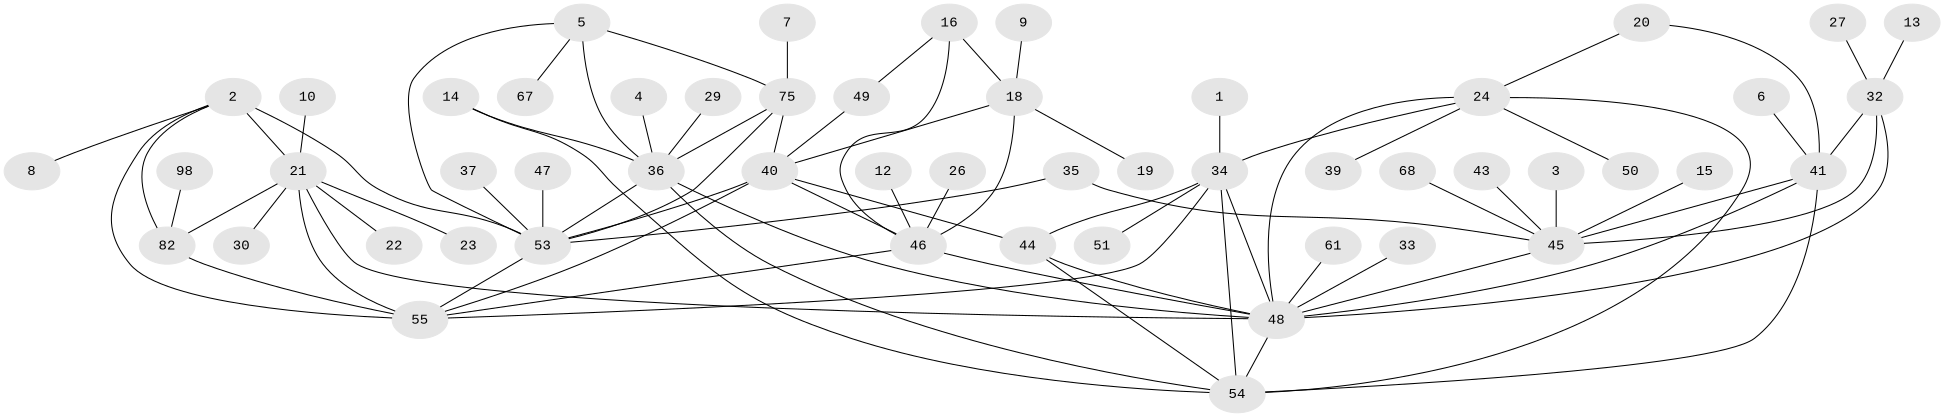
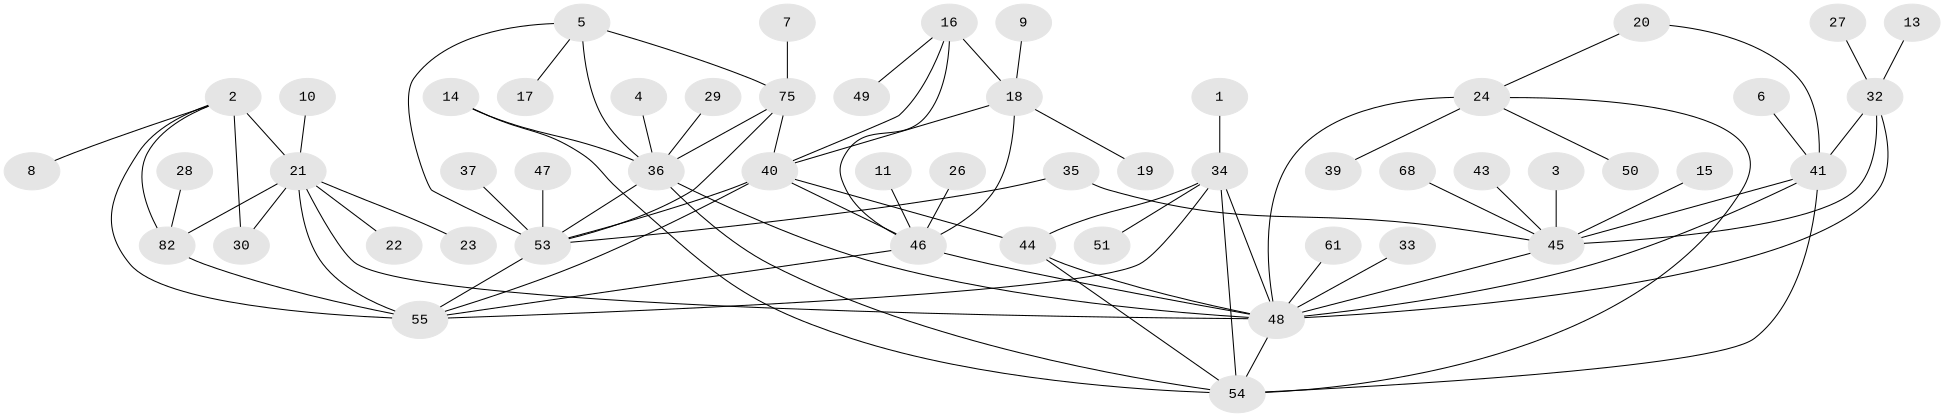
node "67": label "67" -> "17"
edge "24" -- "34": removed
edge "49" -- "40": now "16" -- "40"
node "98": label "98" -> "28"
node "12": label "12" -> "11"
edge "2" -- "53": now "2" -- "30"
